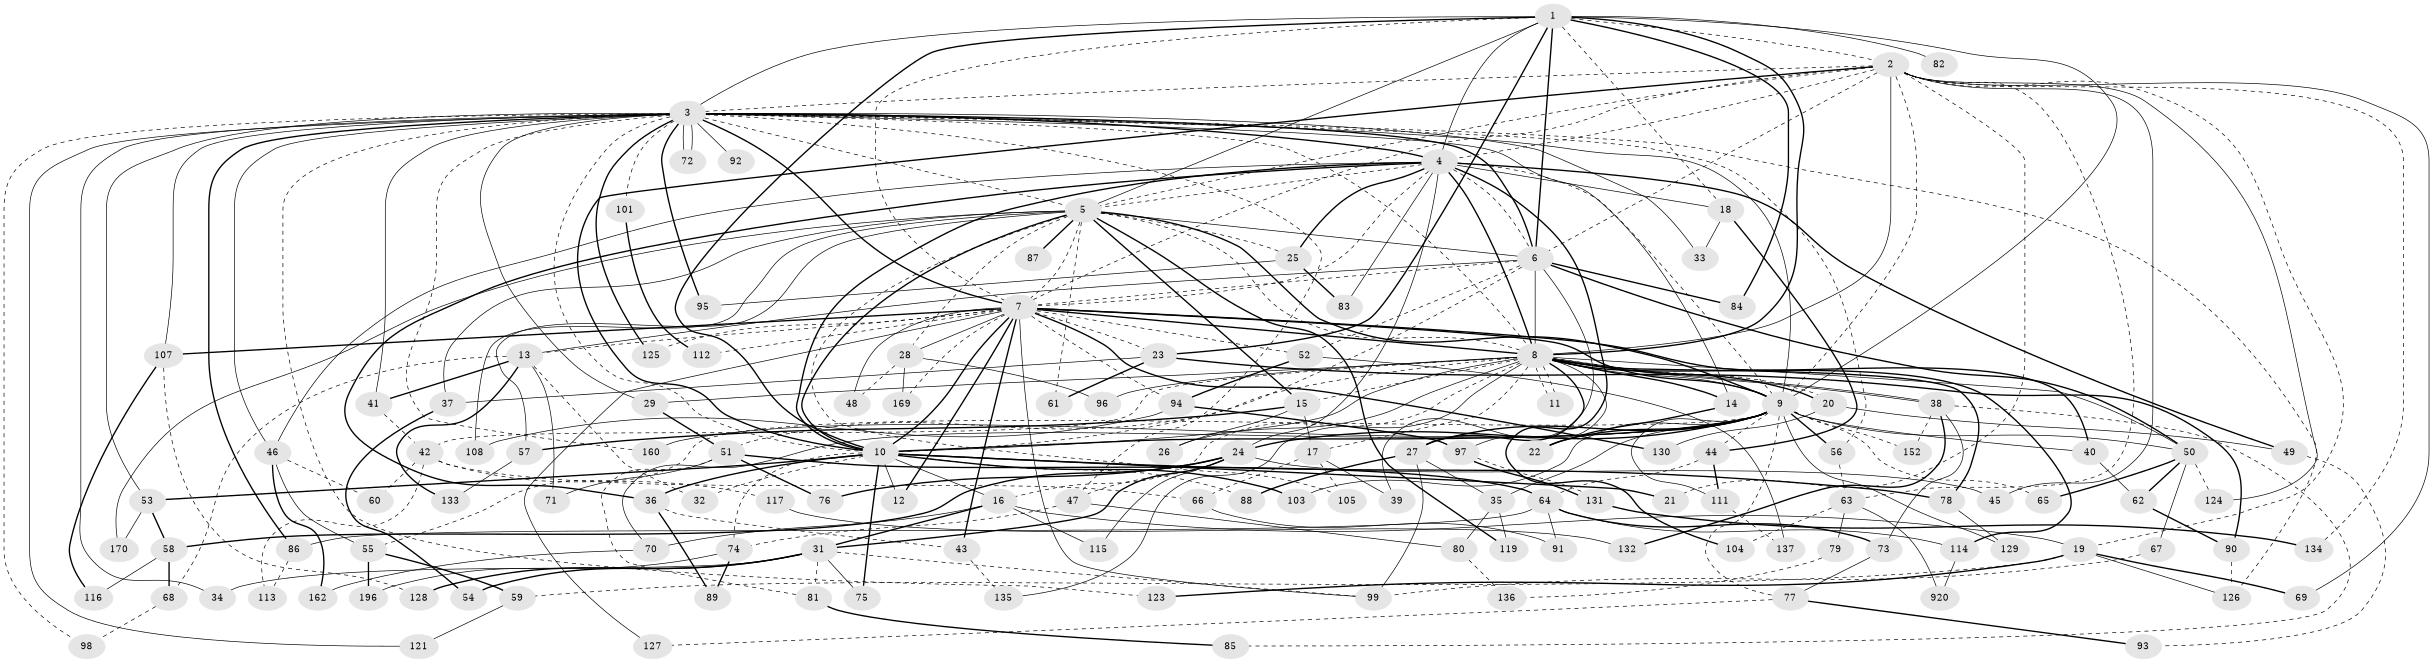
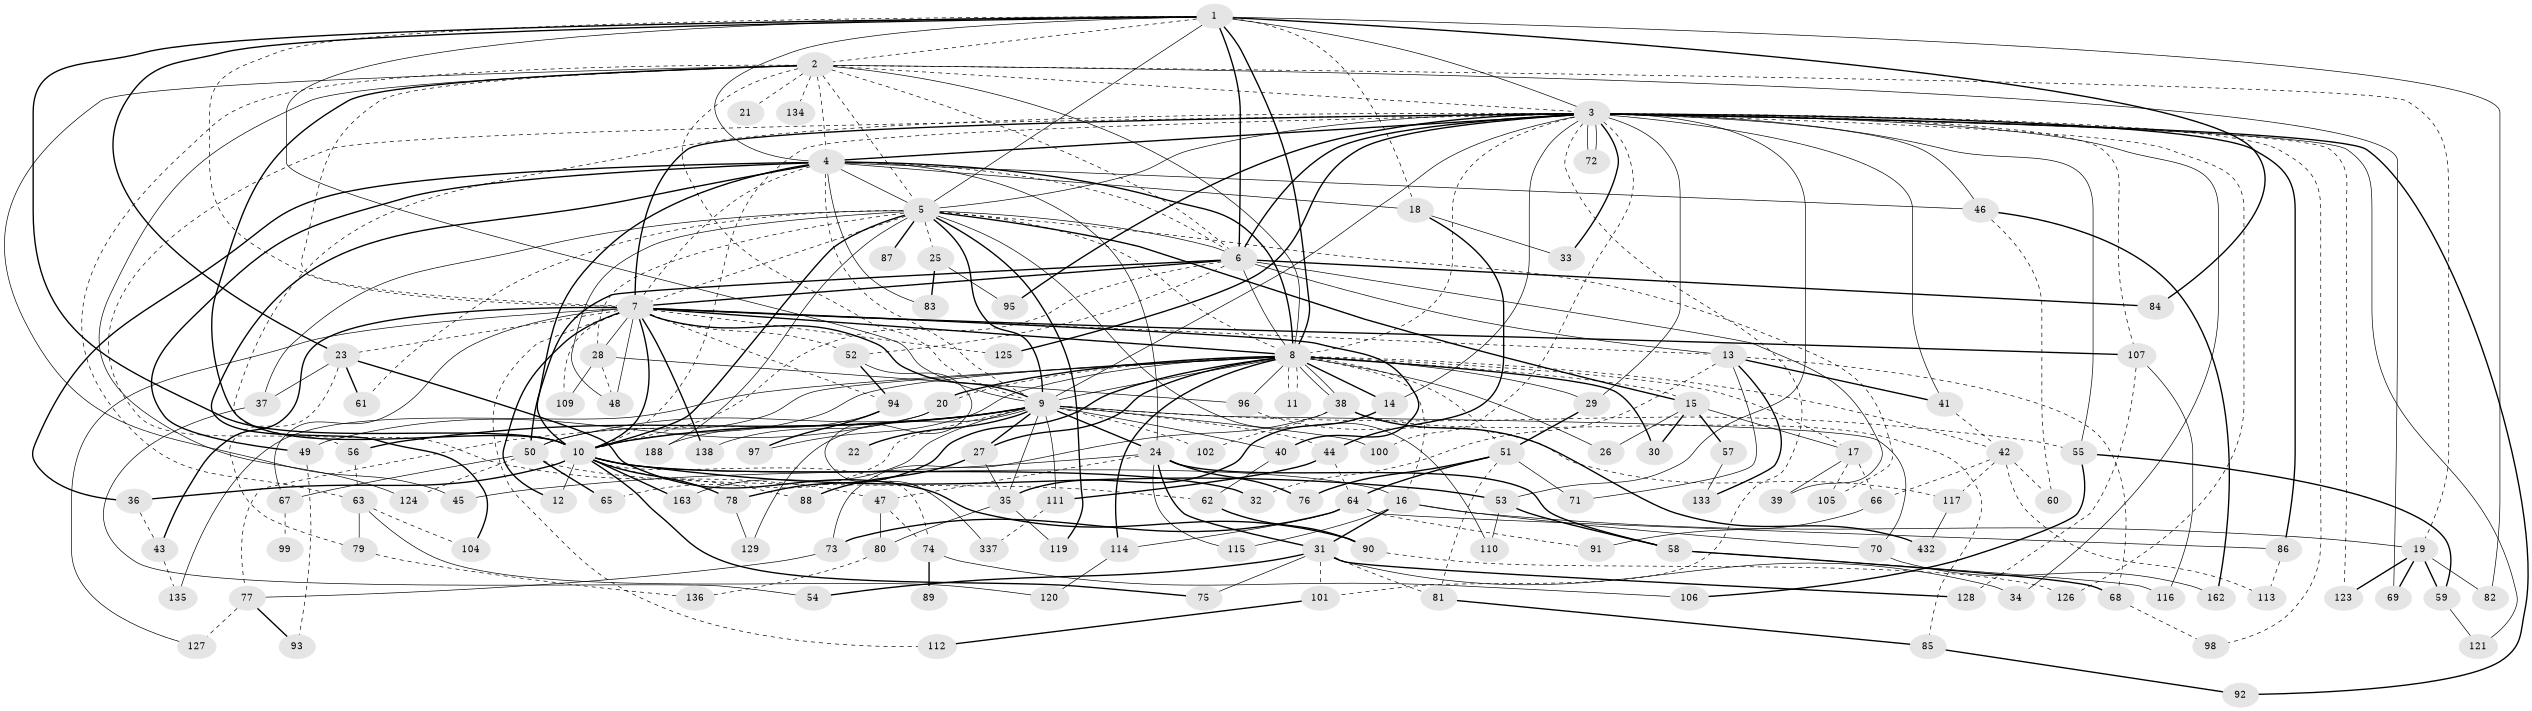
edge "3" -- "33": style solid -> bold
edge "3" -- "107": style solid -> dashed
edge "3" -- "92": style solid -> bold
edge "3" -- "5": style dashed -> solid
edge "4" -- "5": style dashed -> solid
edge "4" -- "25": removed
edge "6" -- "7": style dashed -> bold
edge "5" -- "57": now "5" -- "48"
node "169": label "169" -> "109"
edge "14" -- "22": now "14" -- "35"
edge "23" -- "79": added
node "108": label "108" -> "188"
node "160": label "160" -> "100"
node "30": added
node "130": label "130" -> "138"
node "152": label "152" -> "102"
edge "96" -- "117": added
edge "10" -- "32": style dashed -> bold
edge "107" -- "116": style bold -> solid
edge "10" -- "21": removed
edge "50" -- "62": style bold -> dashed
edge "37" -- "54": style bold -> solid
node "103": label "103" -> "163"
node "131": removed
edge "46" -- "55": now "3" -- "55"
edge "64" -- "91": style solid -> dashed
edge "27" -- "99": removed
edge "36" -- "89": removed
node "170": label "170" -> "110"
node "132": label "132" -> "432"
node "137": label "137" -> "337"
edge "7" -- "99": now "7" -- "67"
edge "31" -- "99": now "31" -- "101"
edge "19" -- "126": now "19" -- "82"
edge "19" -- "59": style dashed -> bold
node "196": label "196" -> "106"
node "920": label "920" -> "120"
edge "85" -- "92": added
